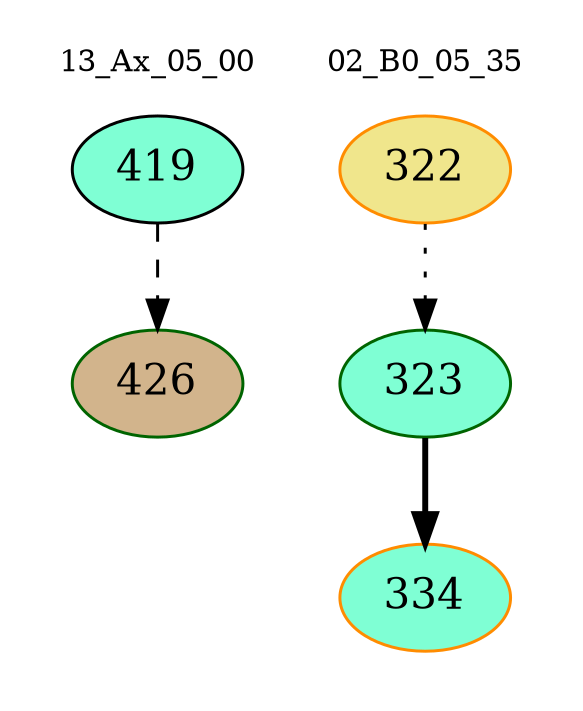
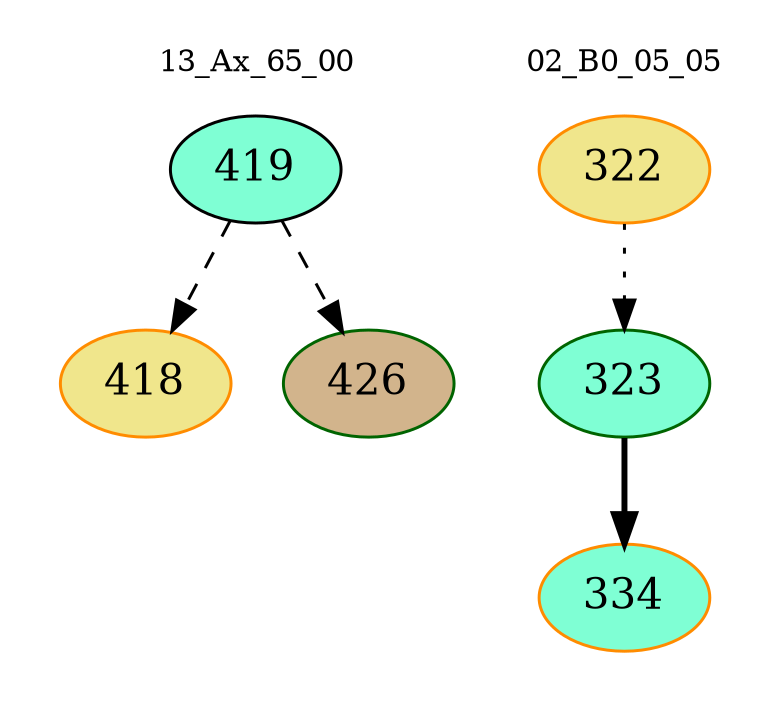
cluster "13_Ax_05_00": label "13_Ax_05_00" -> "13_Ax_65_00"
cluster "02_B0_05_35": label "02_B0_05_35" -> "02_B0_05_05"
node "418": added
